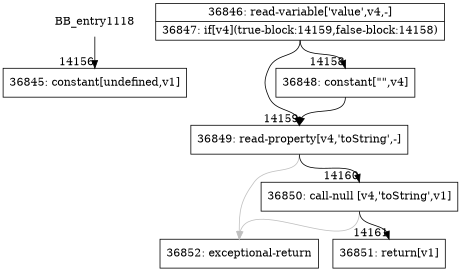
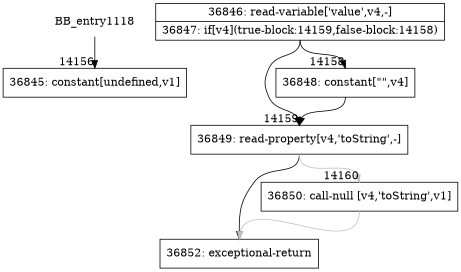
edge "36849: read-property[v4,'toString',-]" -> "36850: call-null [v4,'toString',v1]": color black -> gray
edge "36849: read-property[v4,'toString',-]" -> "36852: exceptional-return": color gray -> black
node "36851: return[v1]": removed
